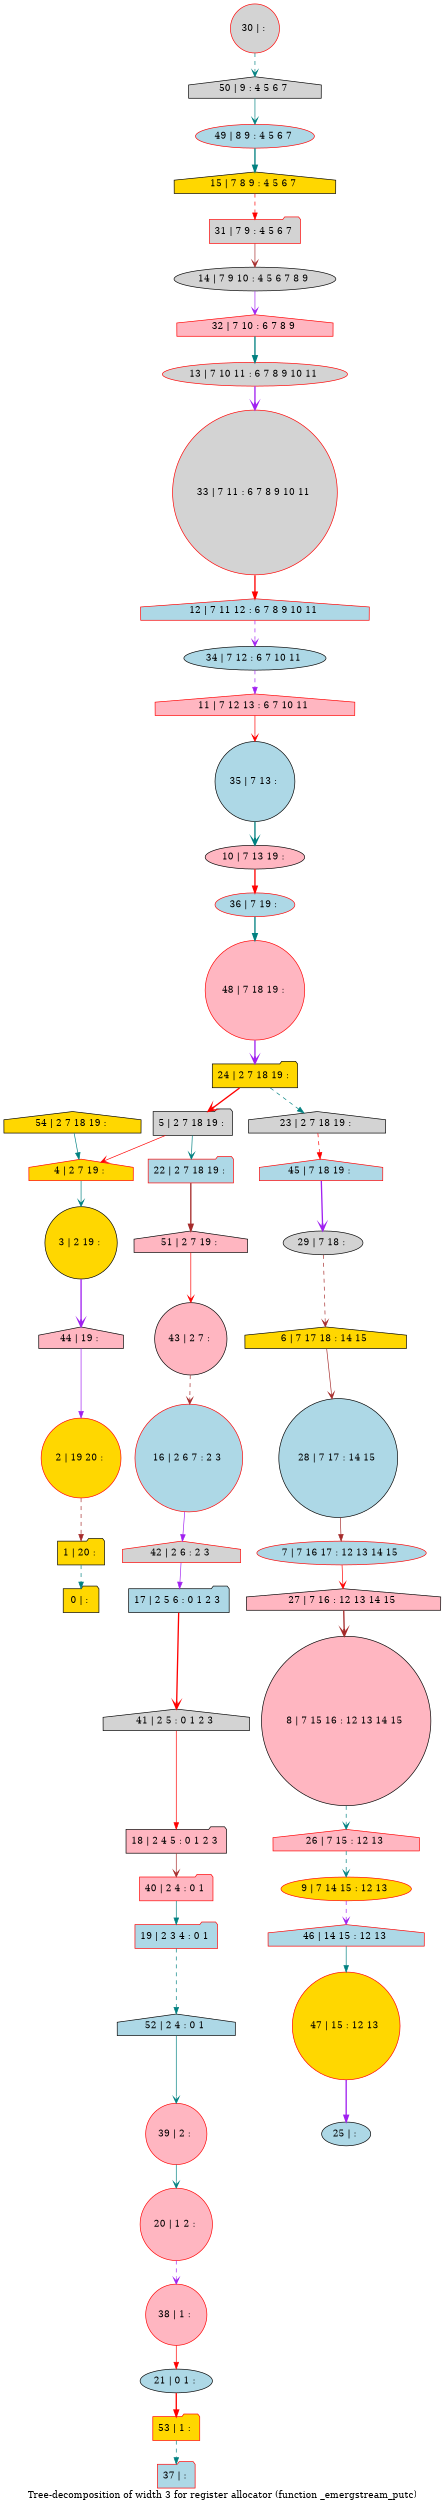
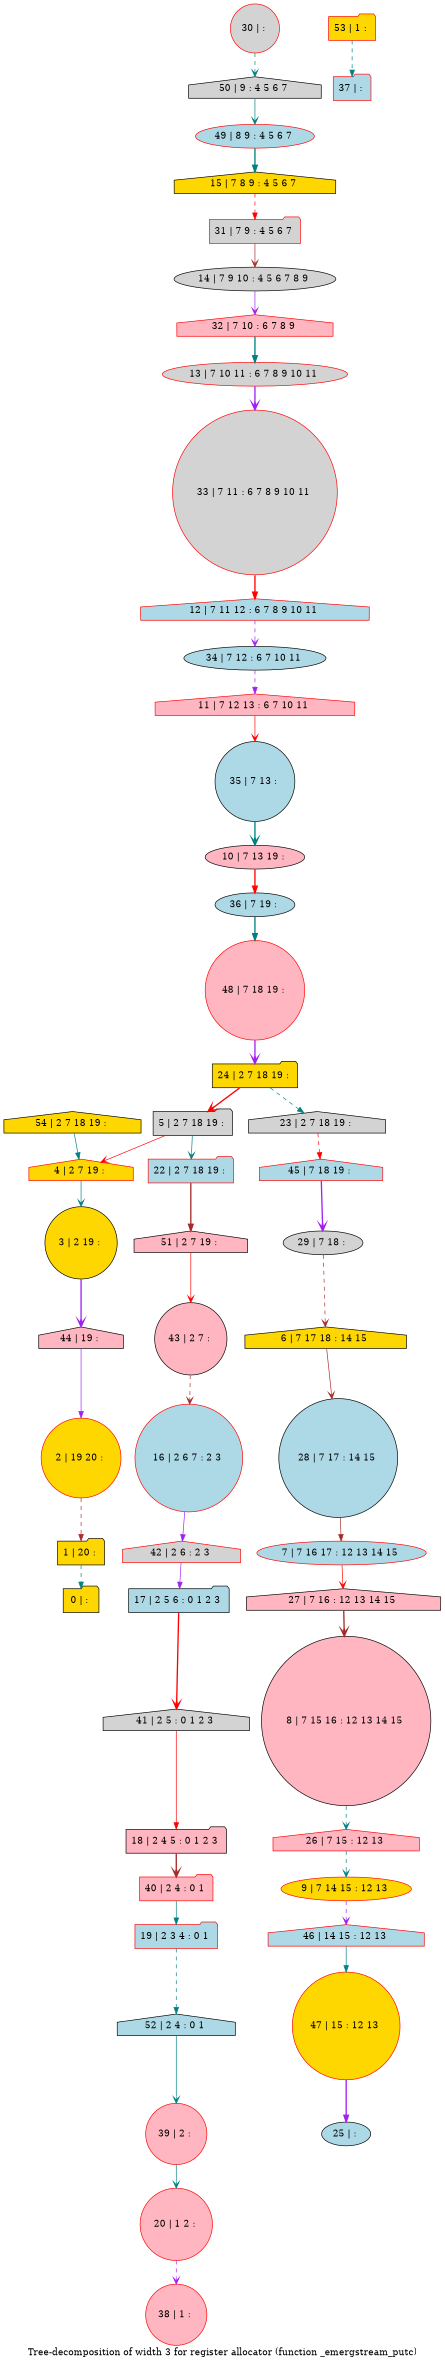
node "36 | 7 19 :": color red -> black
edge "18 | 2 4 5 : 0 1 2 3" -> "40 | 2 4 : 0 1": style solid -> bold
node "21 | 0 1 :": removed
